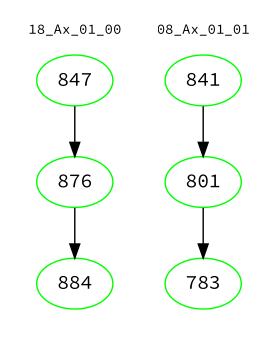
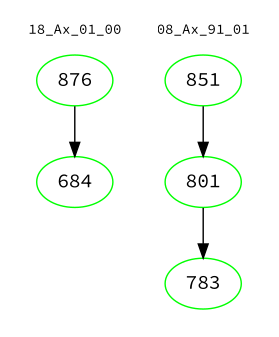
cluster "08_Ax_01_01": label "08_Ax_01_01" -> "08_Ax_91_01"
node "847": removed
node "841": label "841" -> "851"
node "884": label "884" -> "684"
